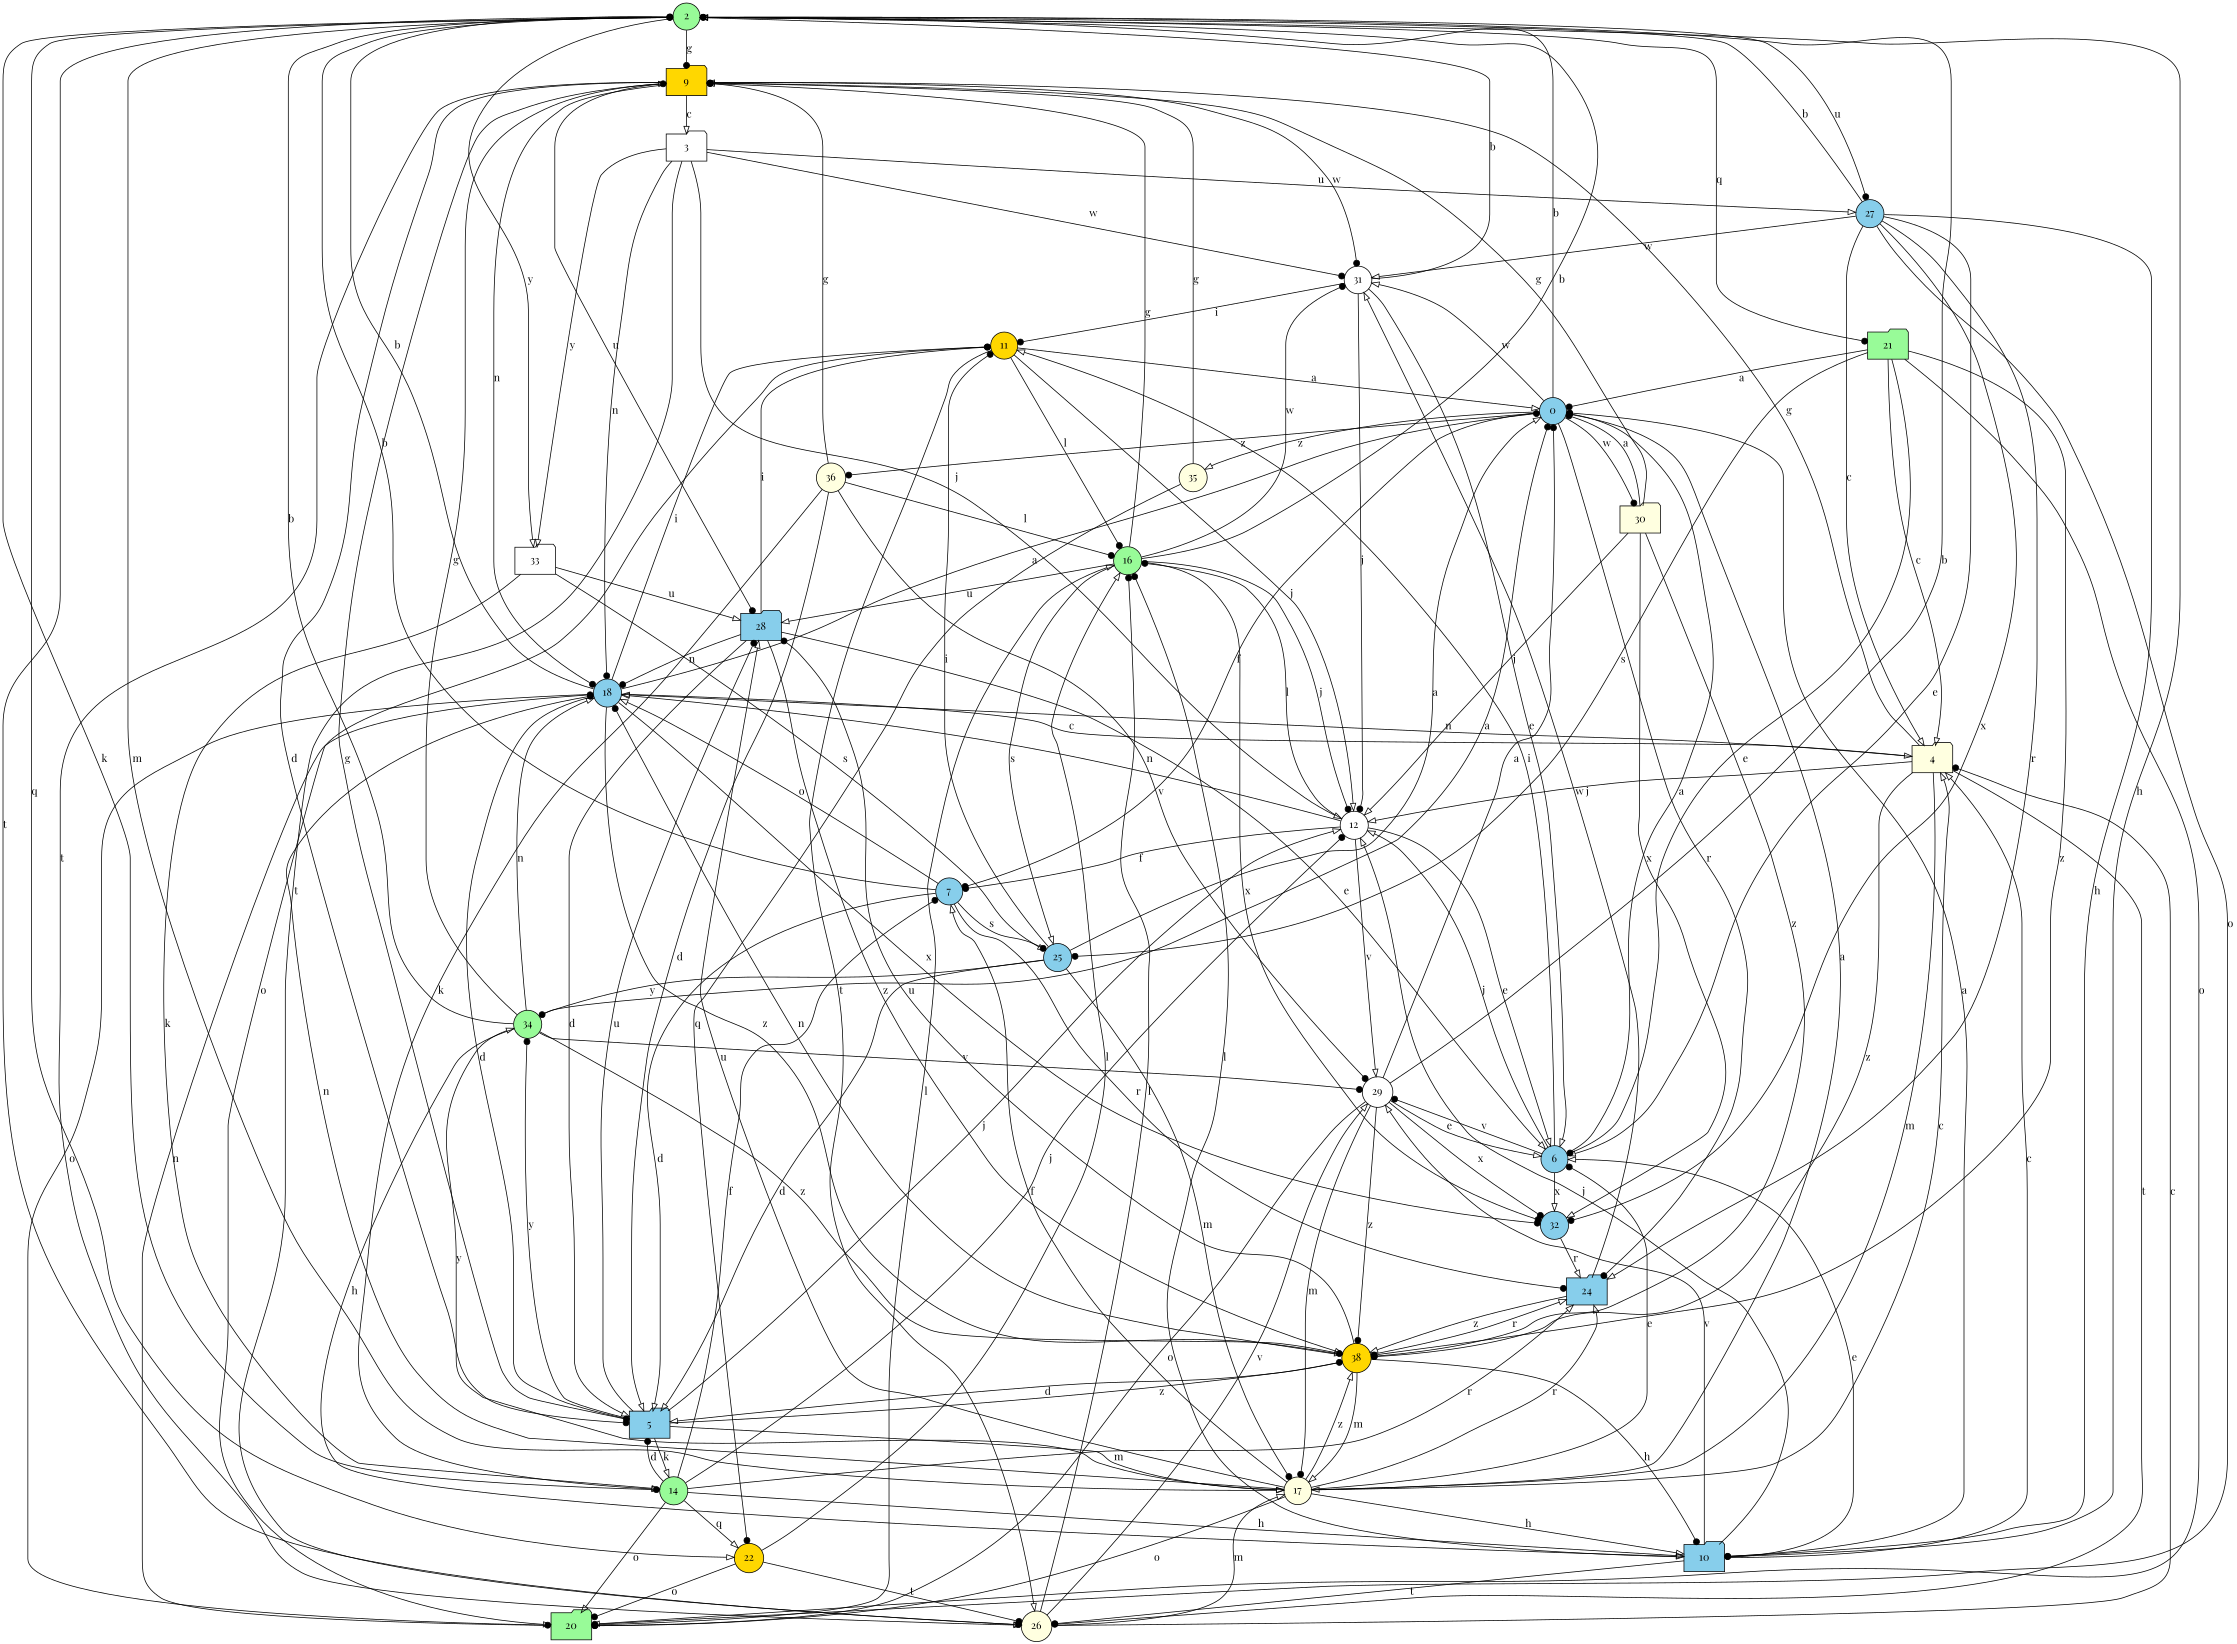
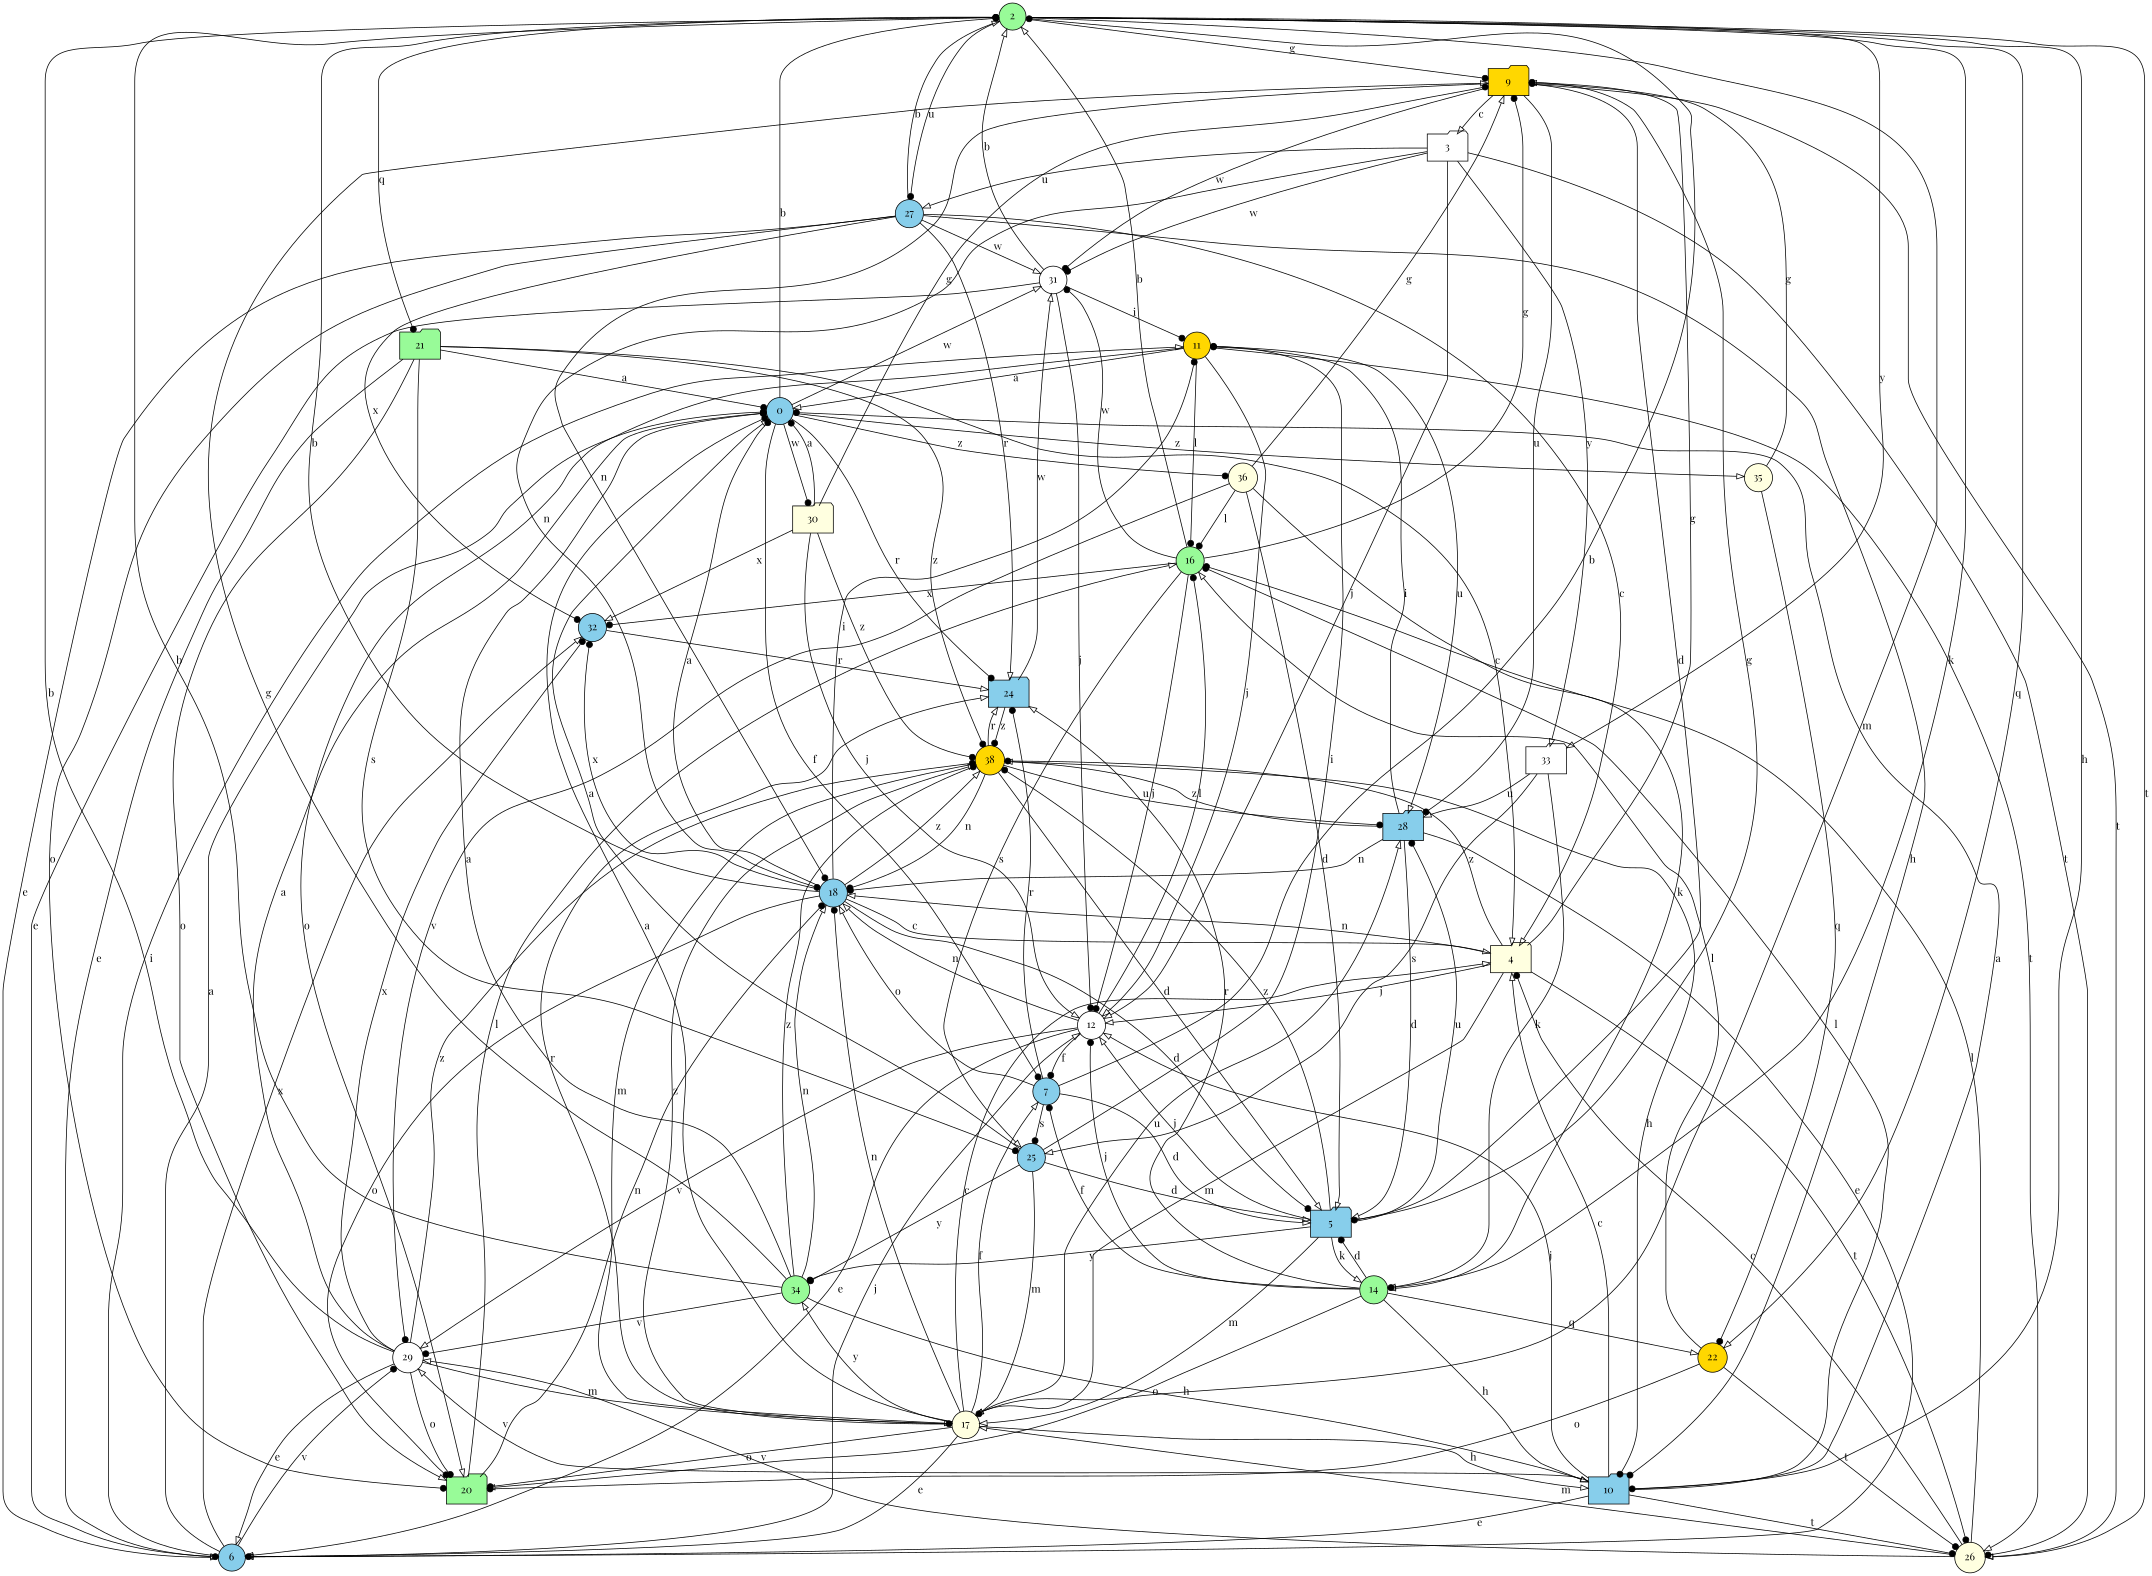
edge "16" -> "28": now "11" -> "28"
edge "24" -> "38": arrowhead onormal -> dot
